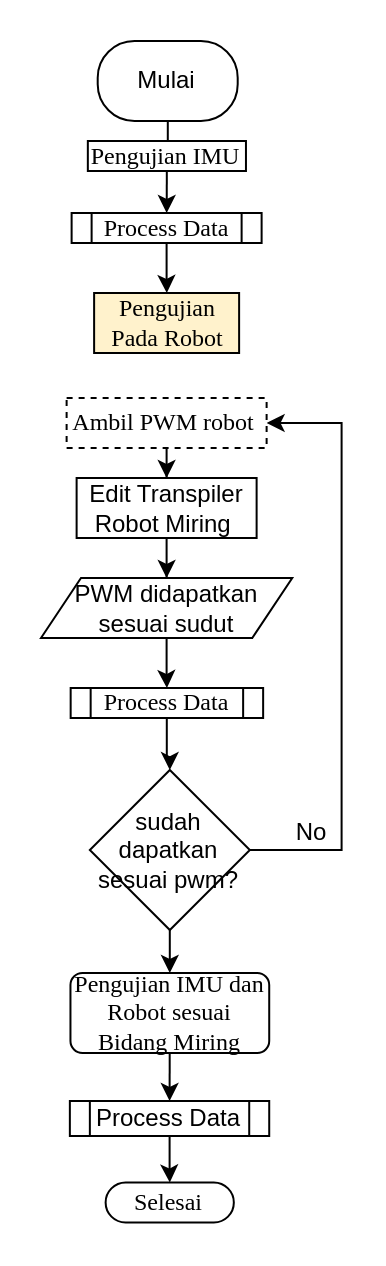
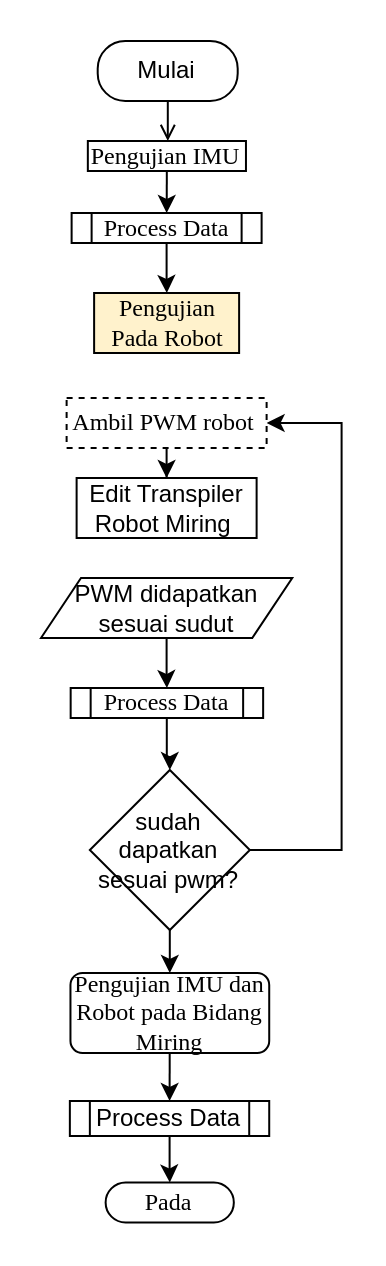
node "Mulai": size 140x80 -> 140x60
edge "Edit Transpiler Robot Miring" -> "PWM didapatkan sesuai sudut": removed
node "No": removed
node "Pengujian IMU dan Robot sesuai Bidang Miring": label "Pengujian IMU dan Robot sesuai Bidang Miring" -> "Pengujian IMU dan Robot pada Bidang Miring"
node "Selesai": label "Selesai" -> "Pada"
